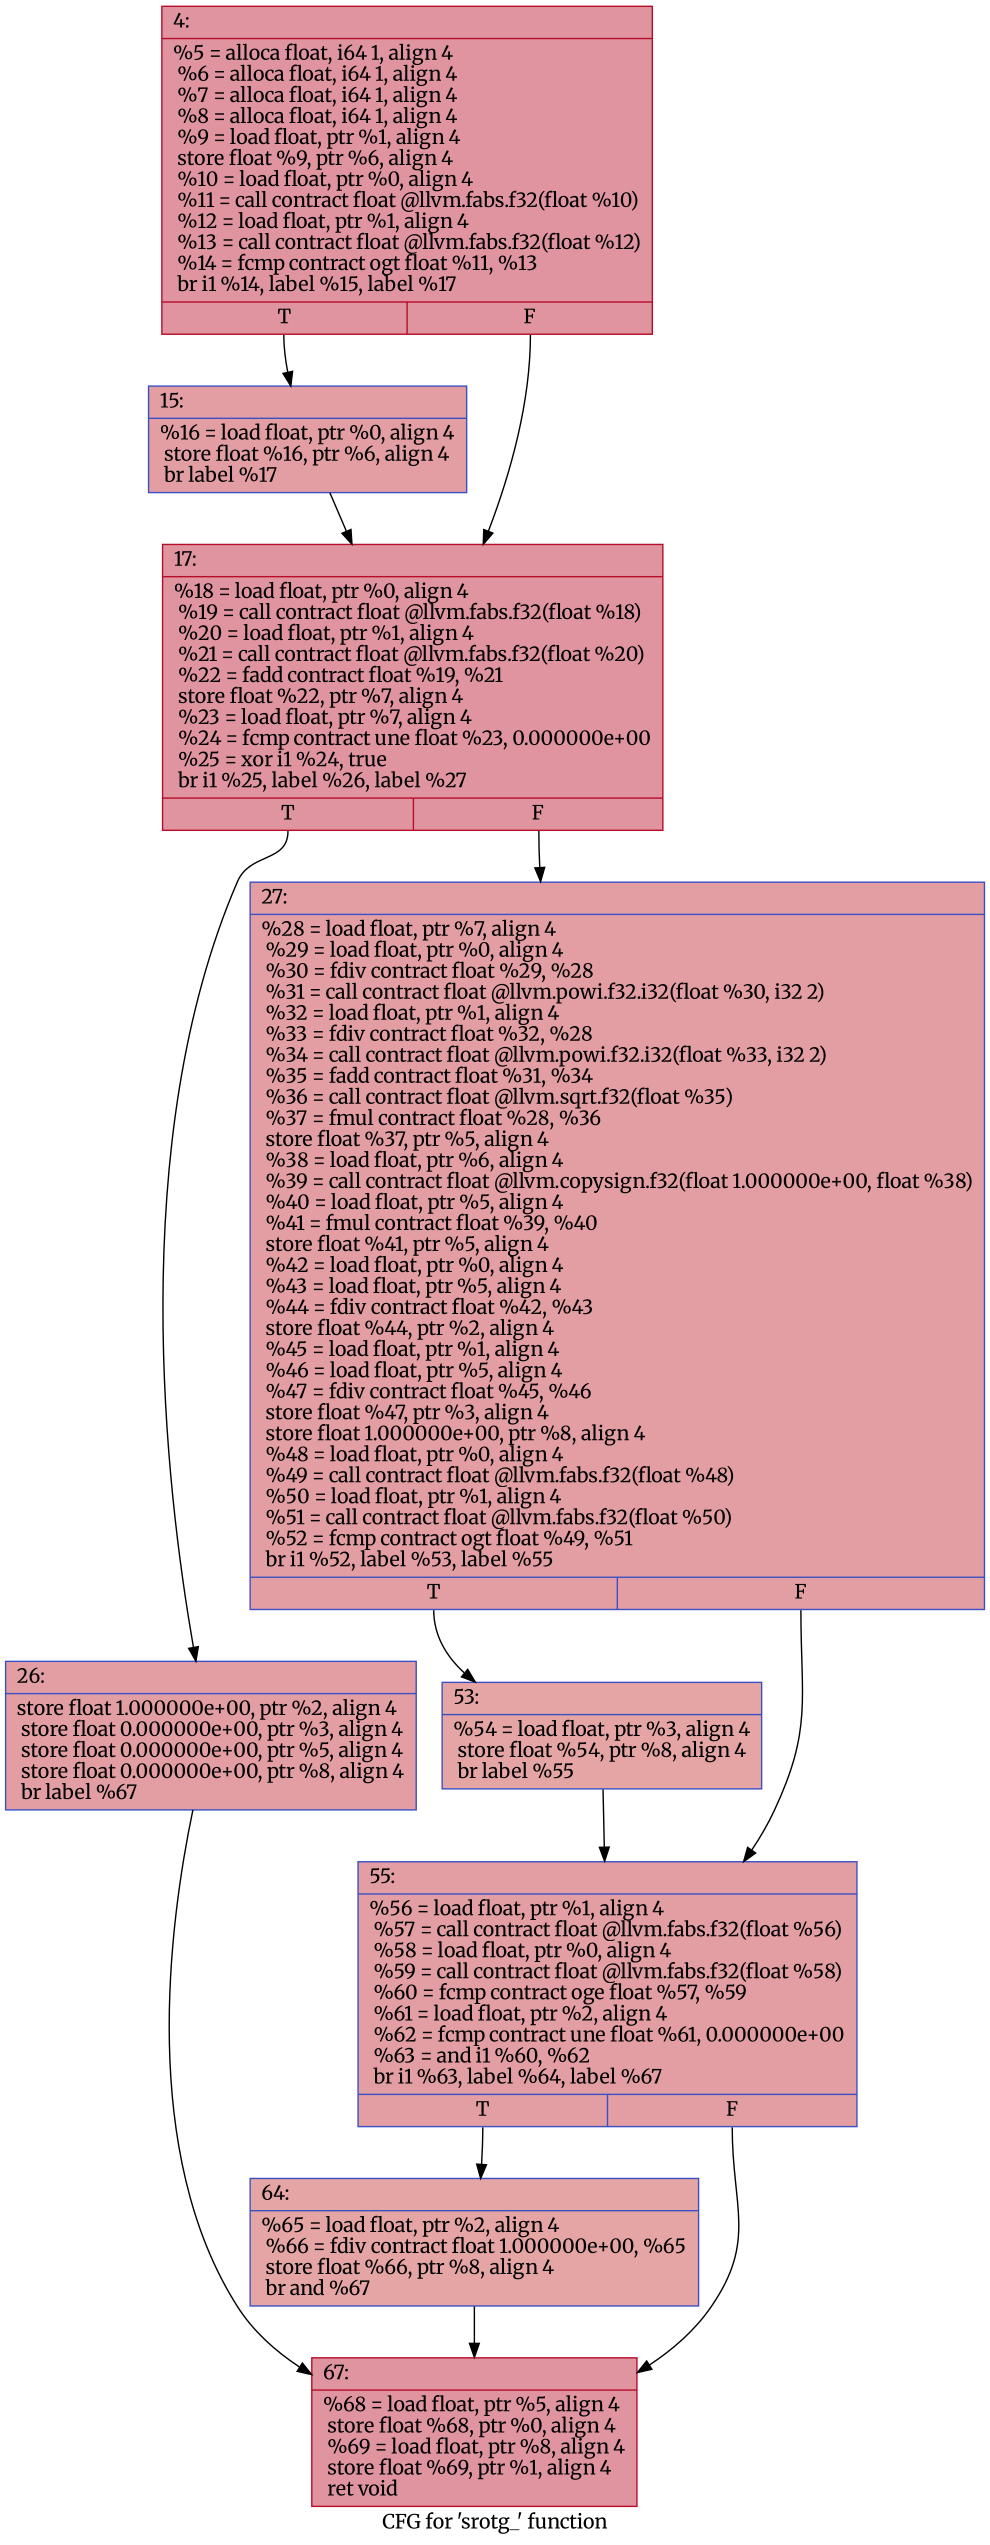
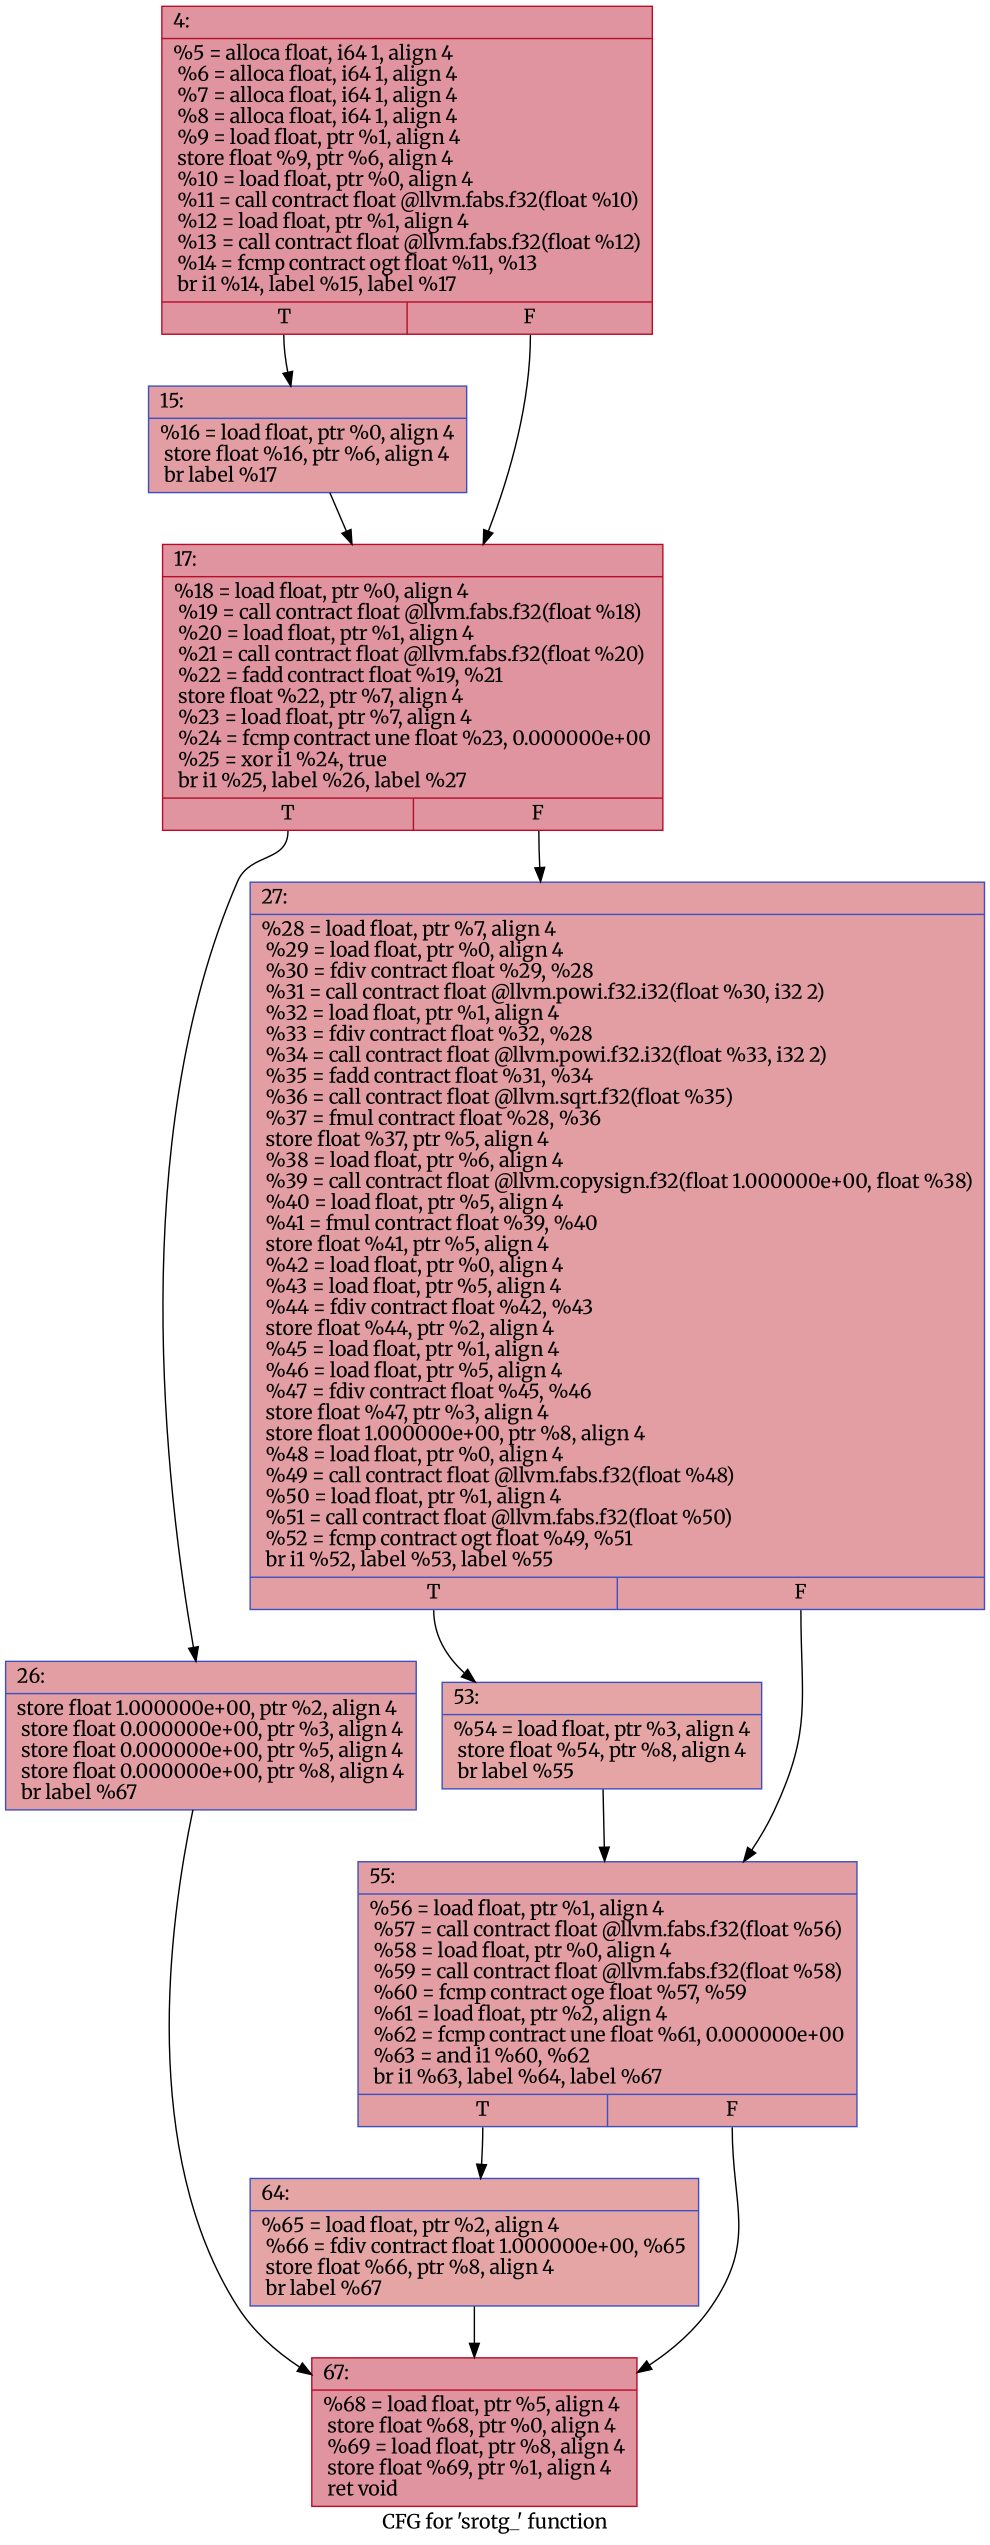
node "64:": text "br and %67" -> "br label %67"
